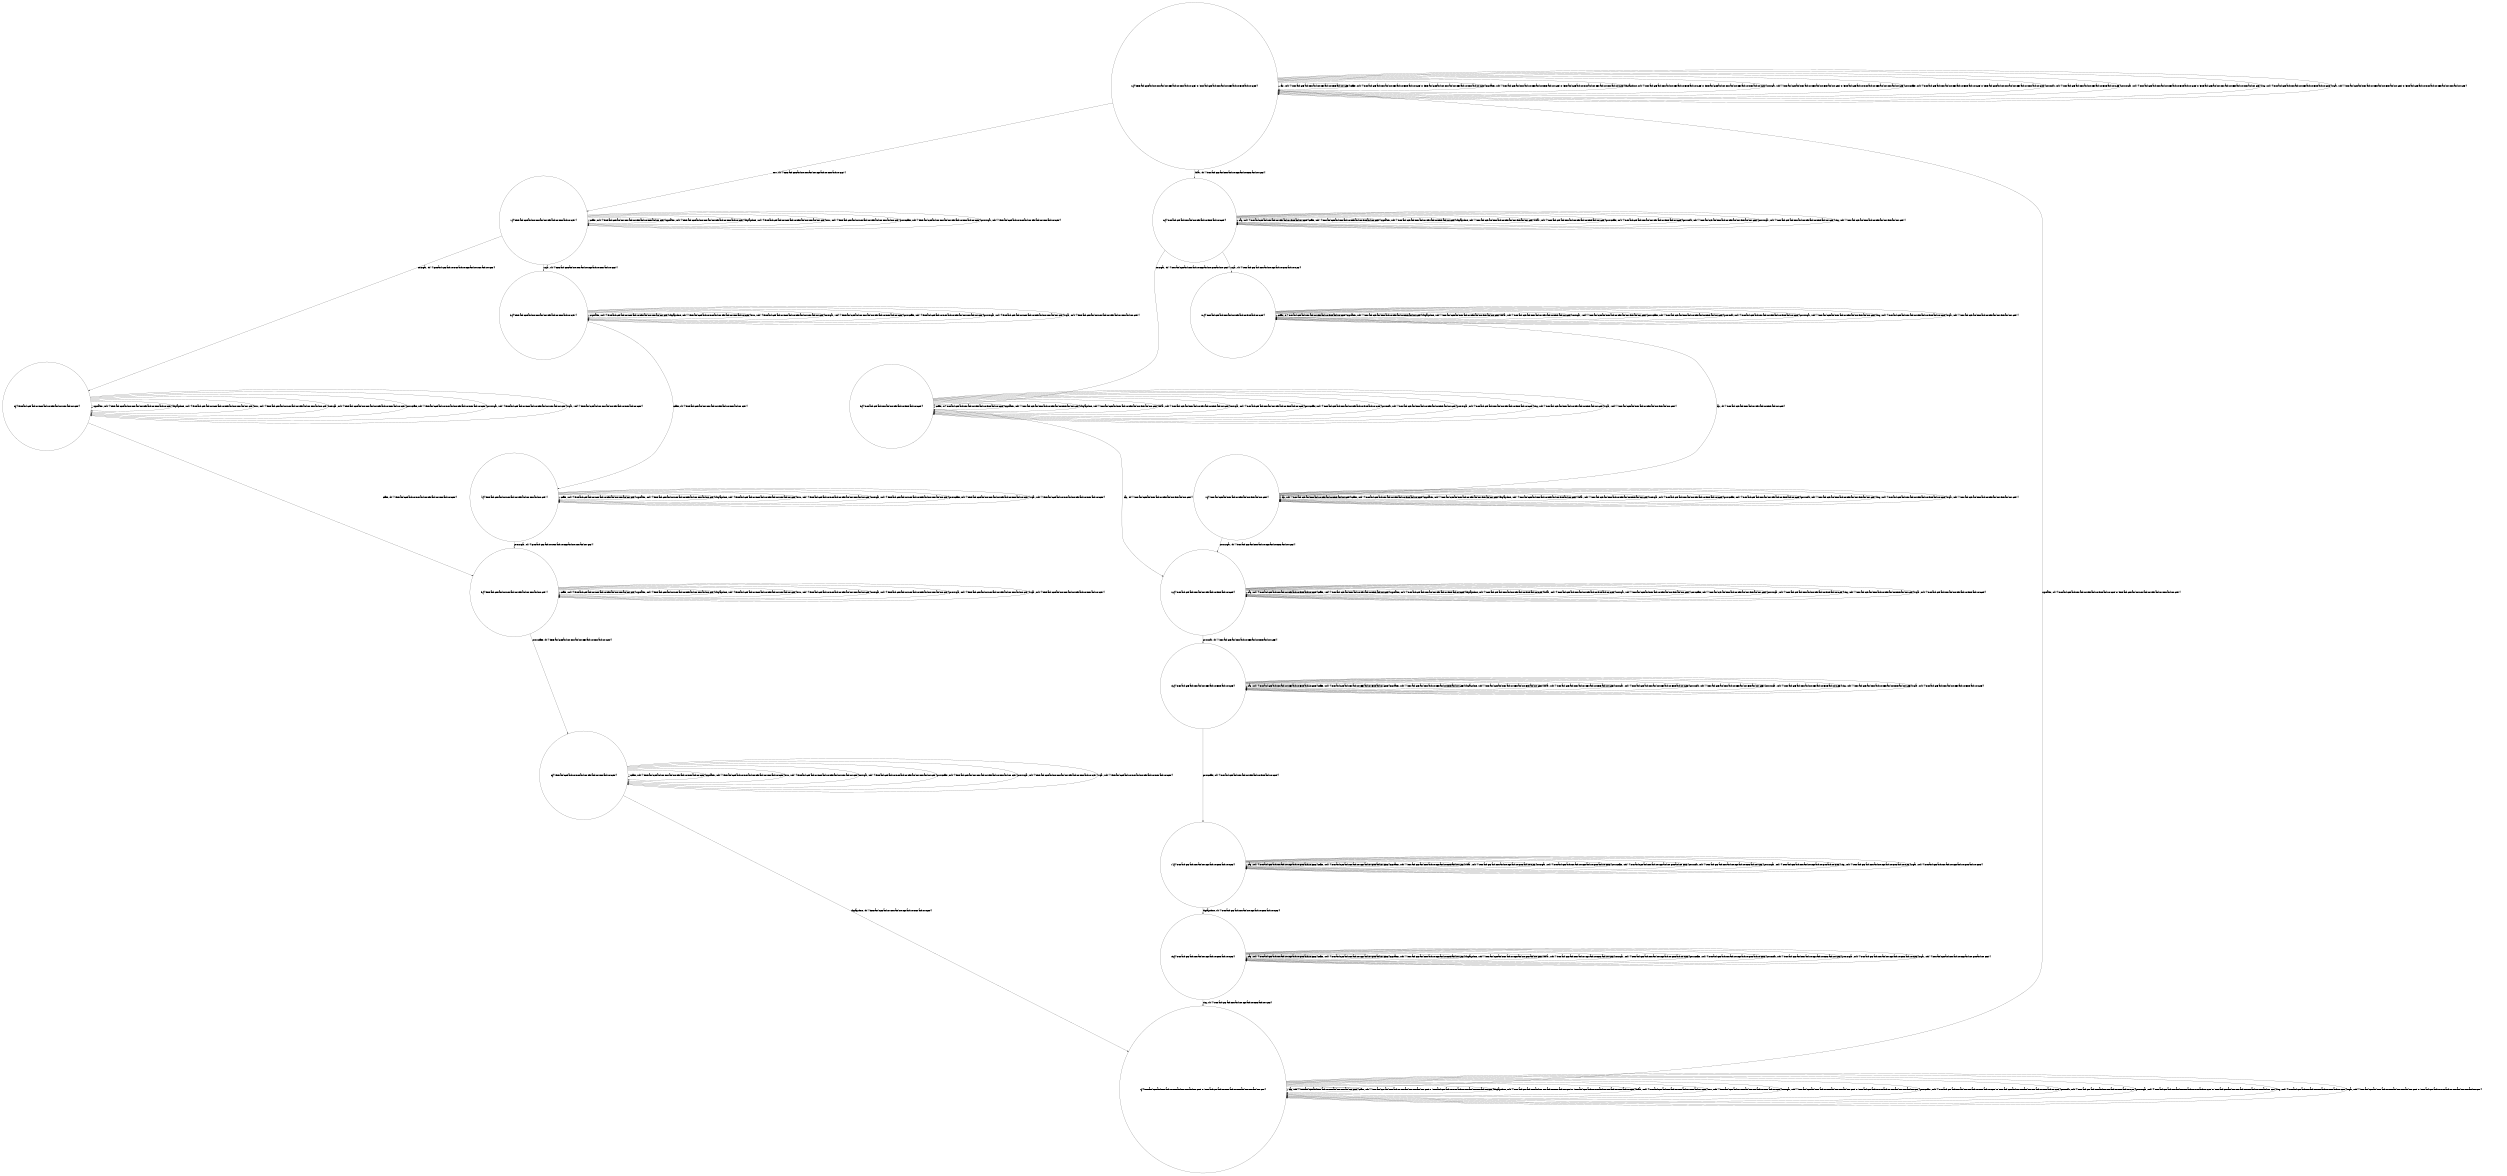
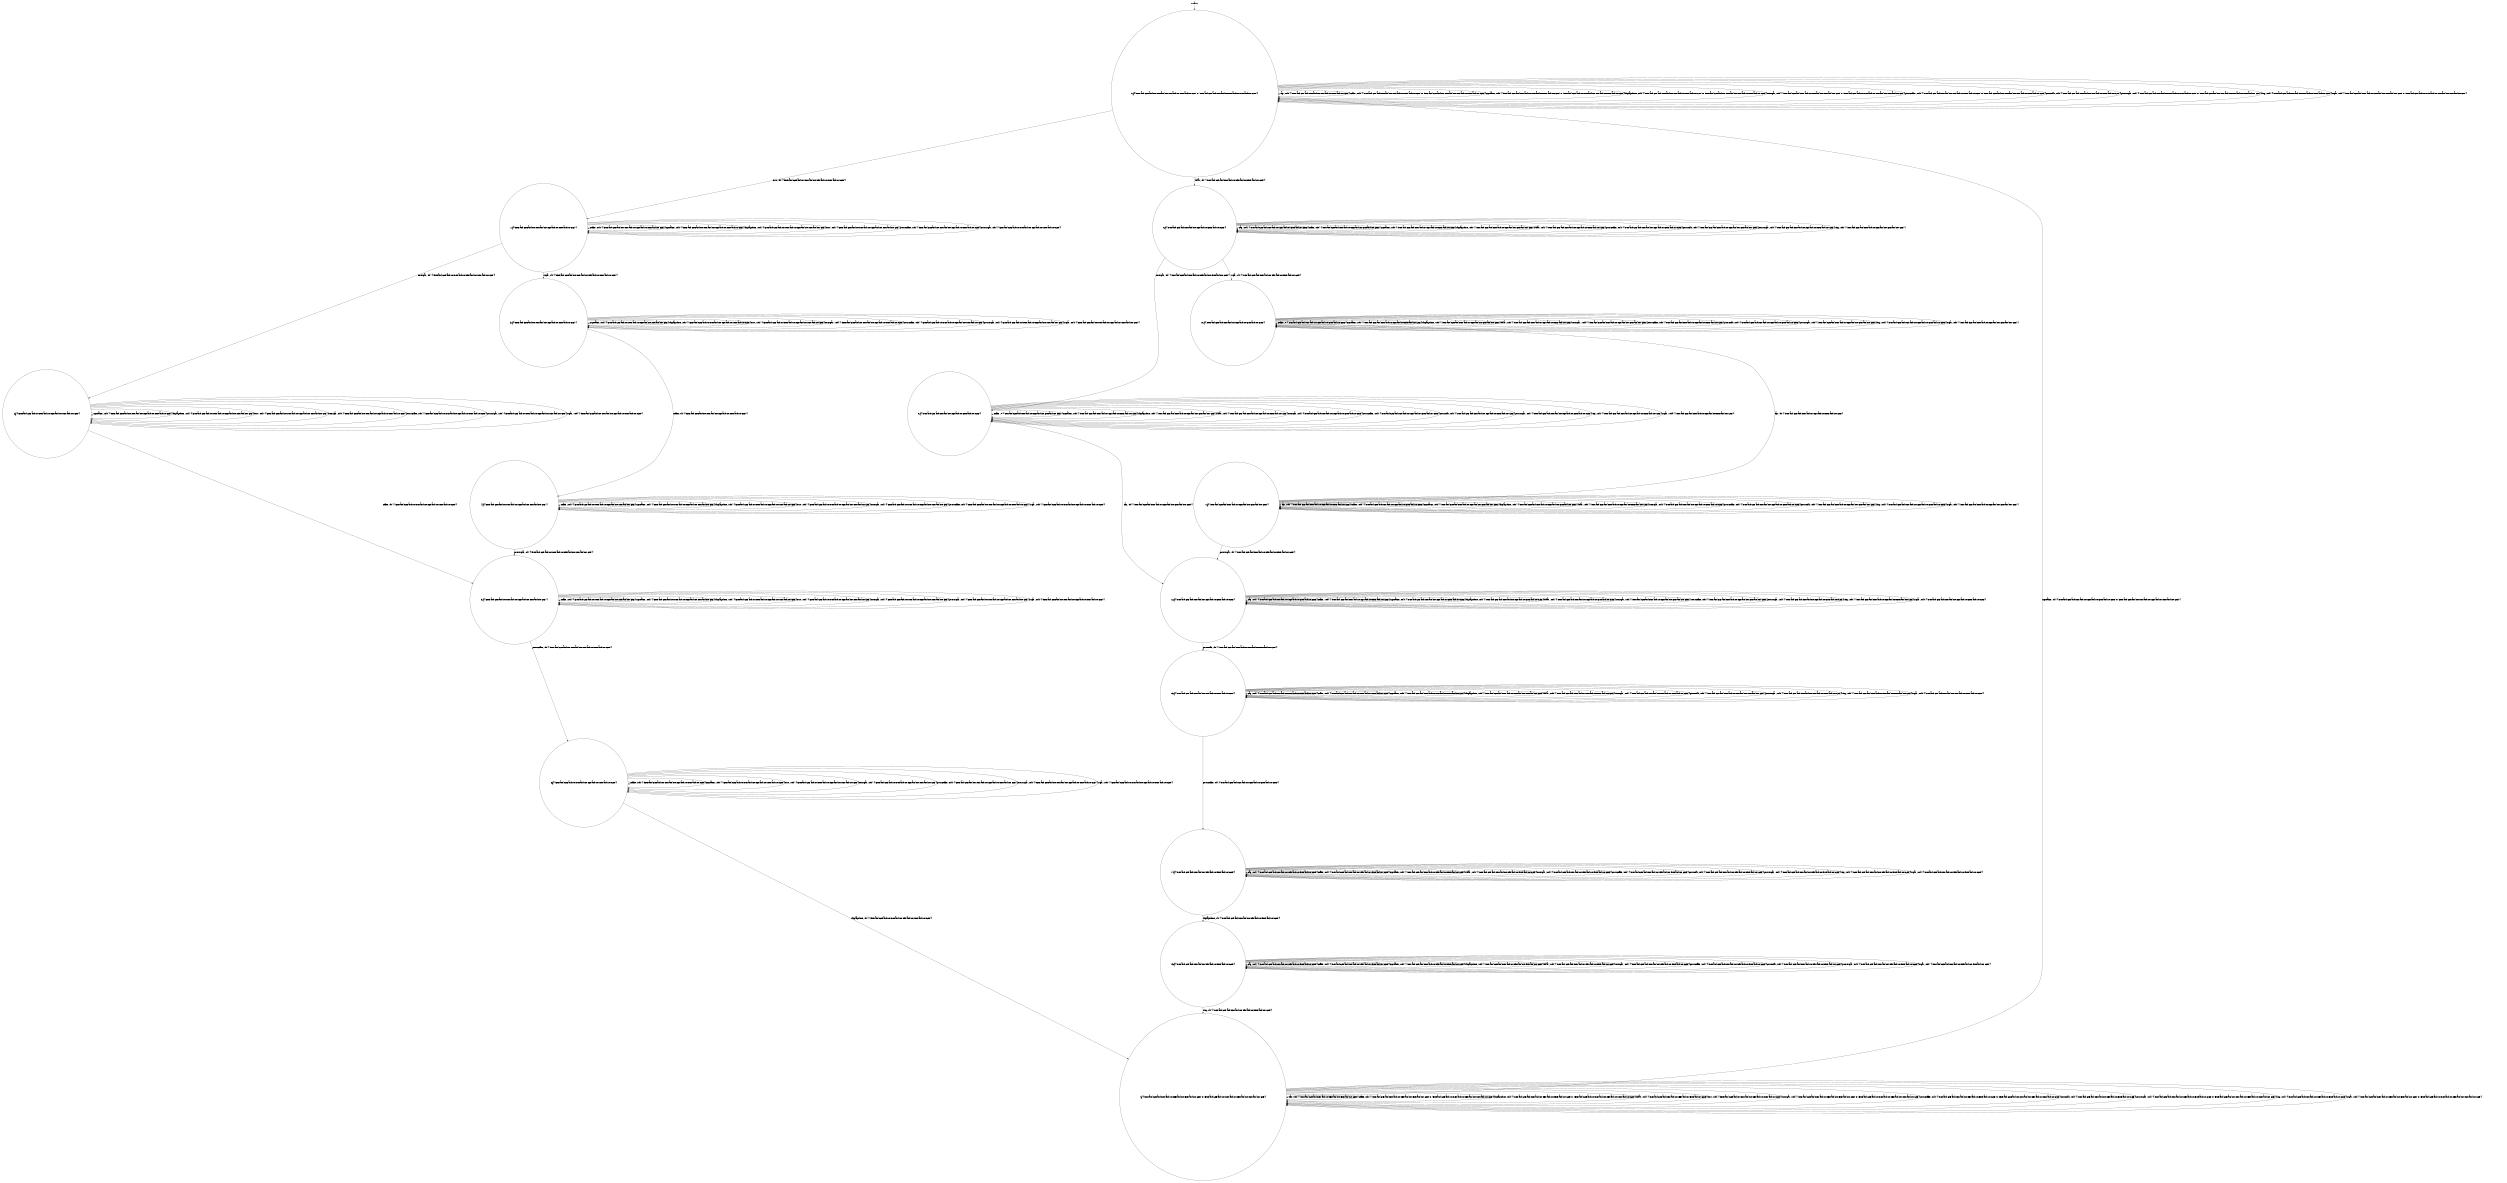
node "__start0": added
